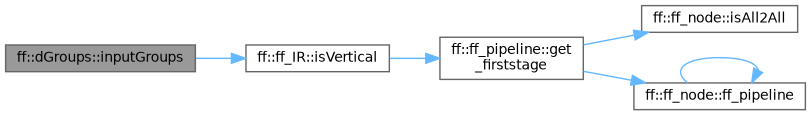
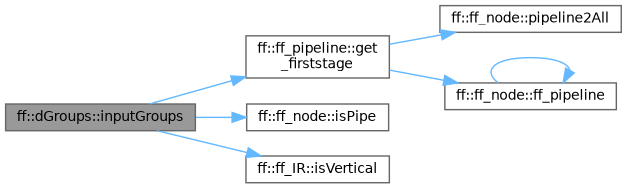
node "ff::ff_node::isAll2All": label "ff::ff_node::isAll2All" -> "ff::ff_node::pipeline2All"
edge "ff::ff_IR::isVertical" -> "ff::ff_pipeline::get _firststage": now "ff::dGroups::inputGroups" -> "ff::ff_pipeline::get _firststage"
node "ff::ff_node::isPipe": added
